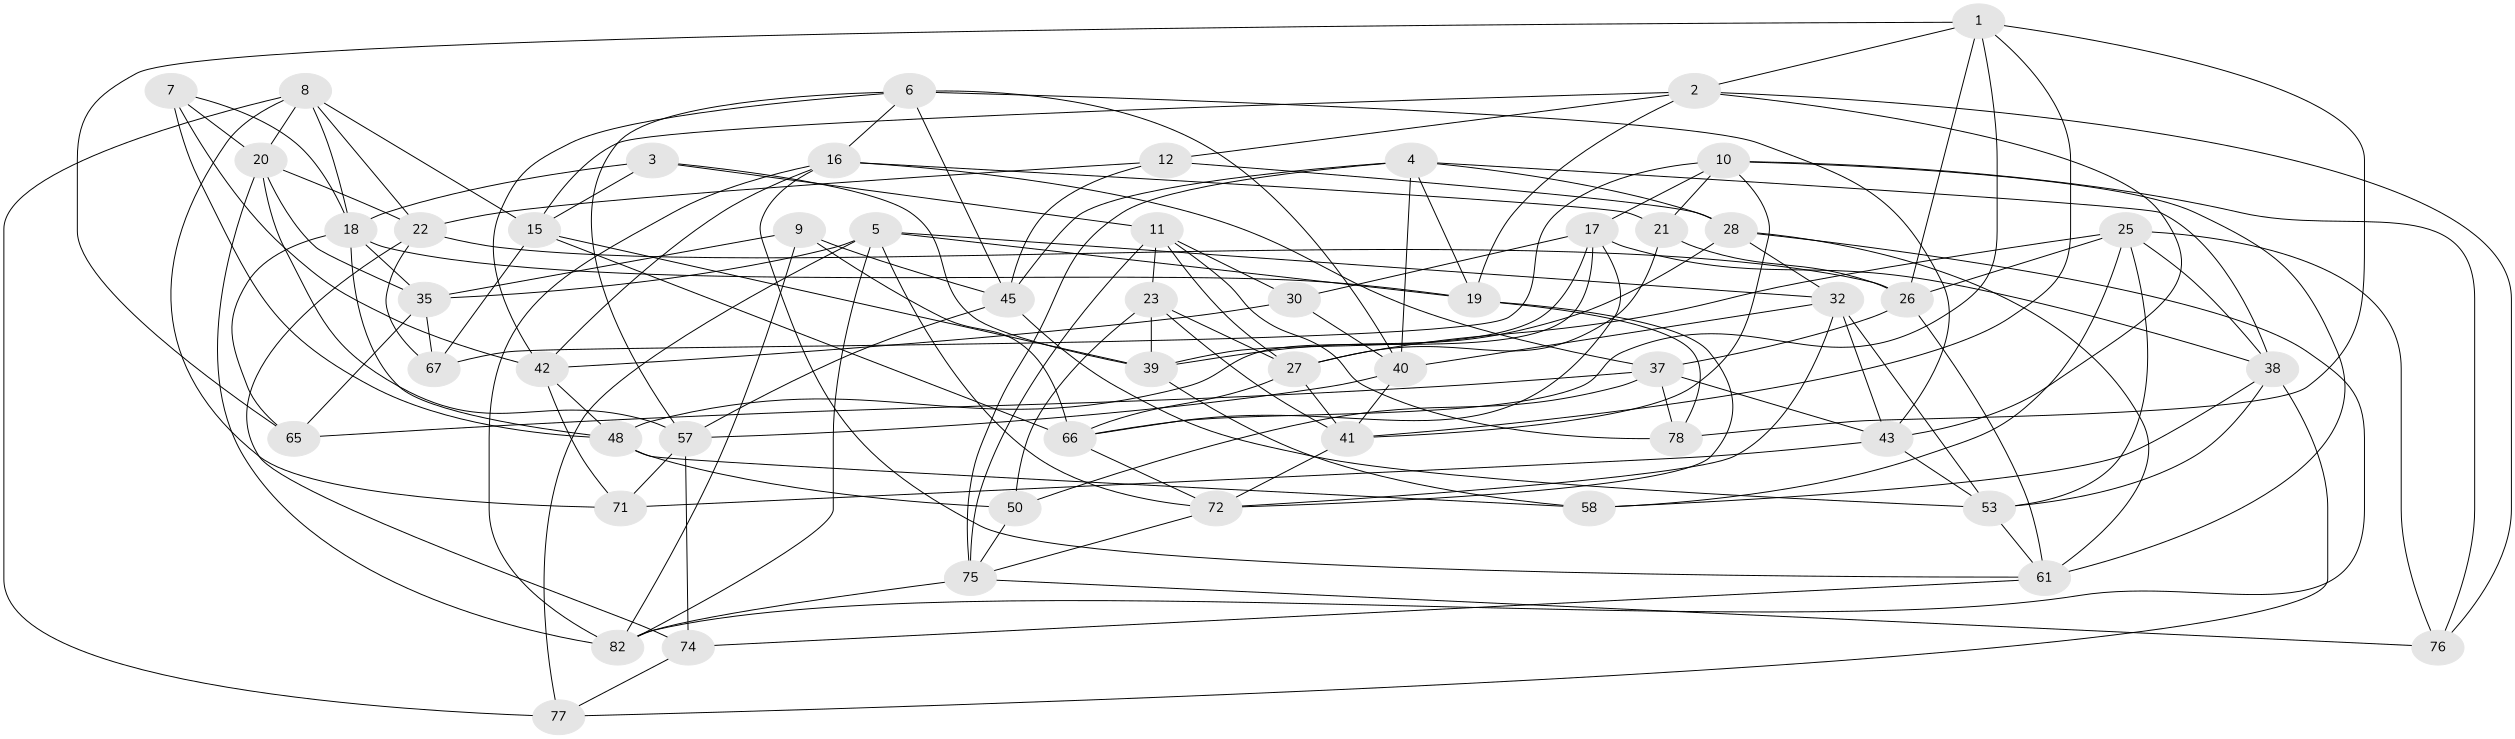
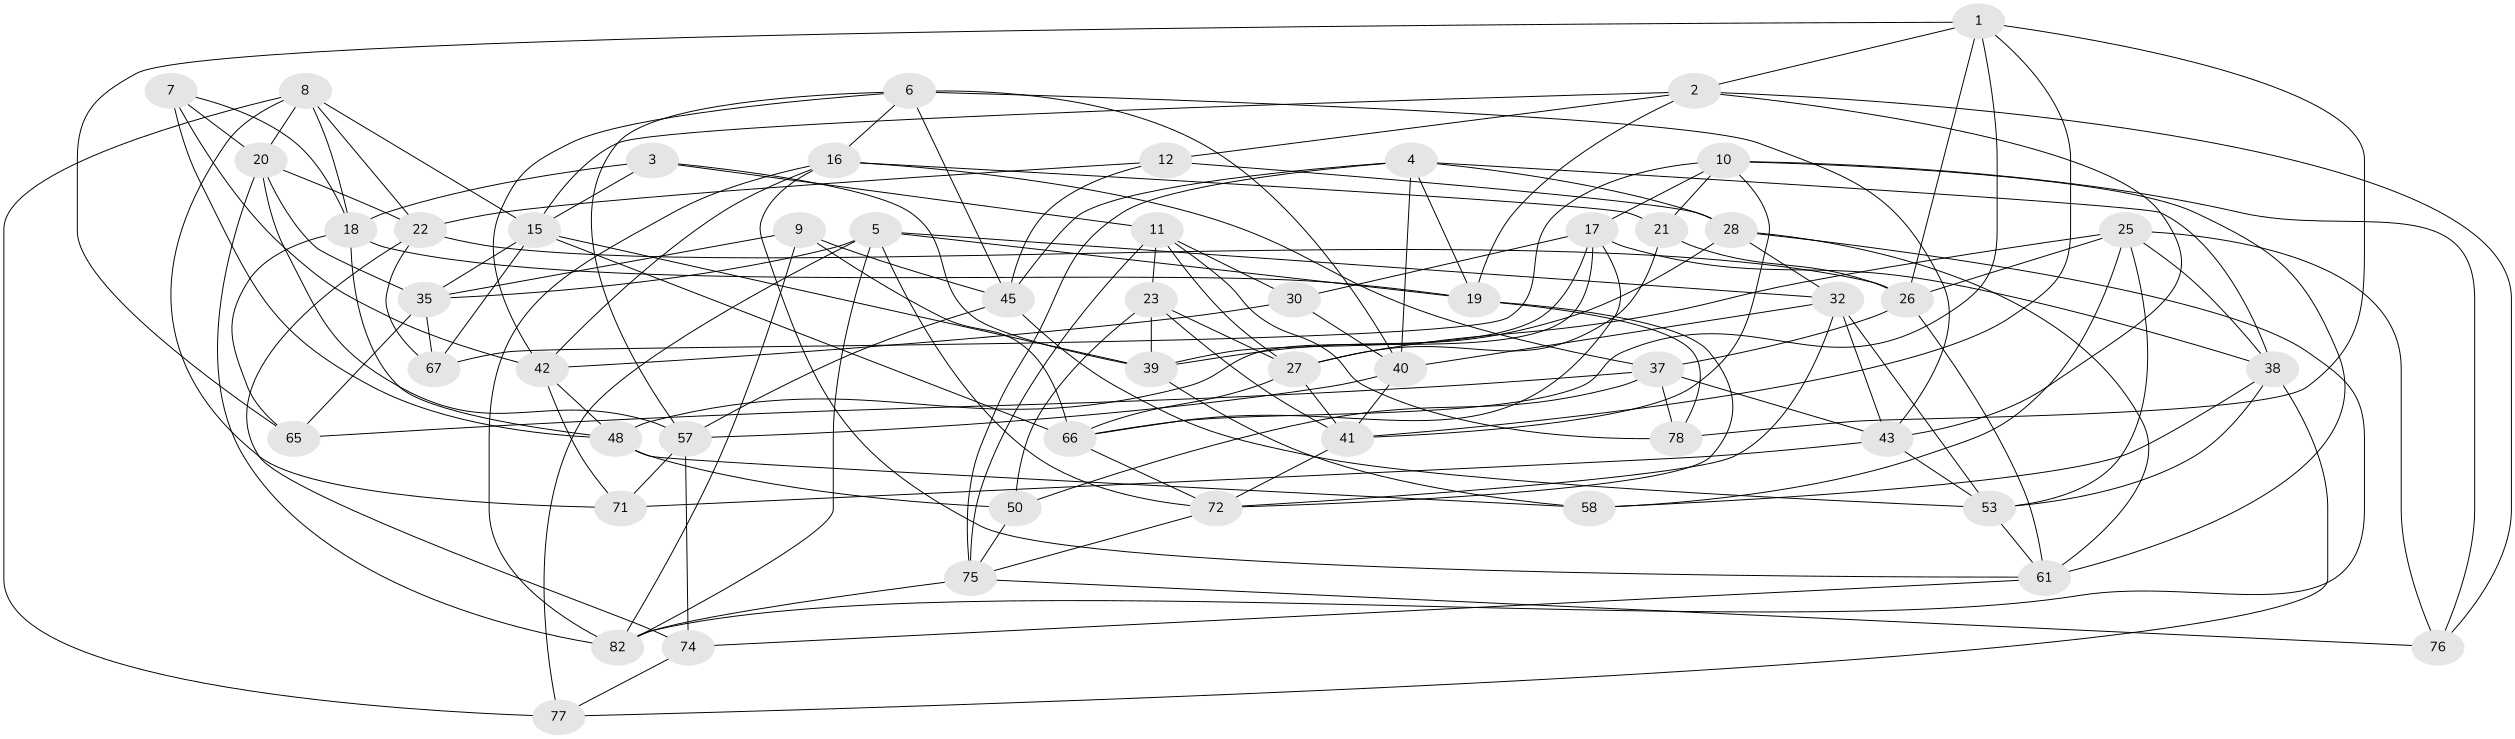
edge "18" -- "35": now "15" -- "35"
